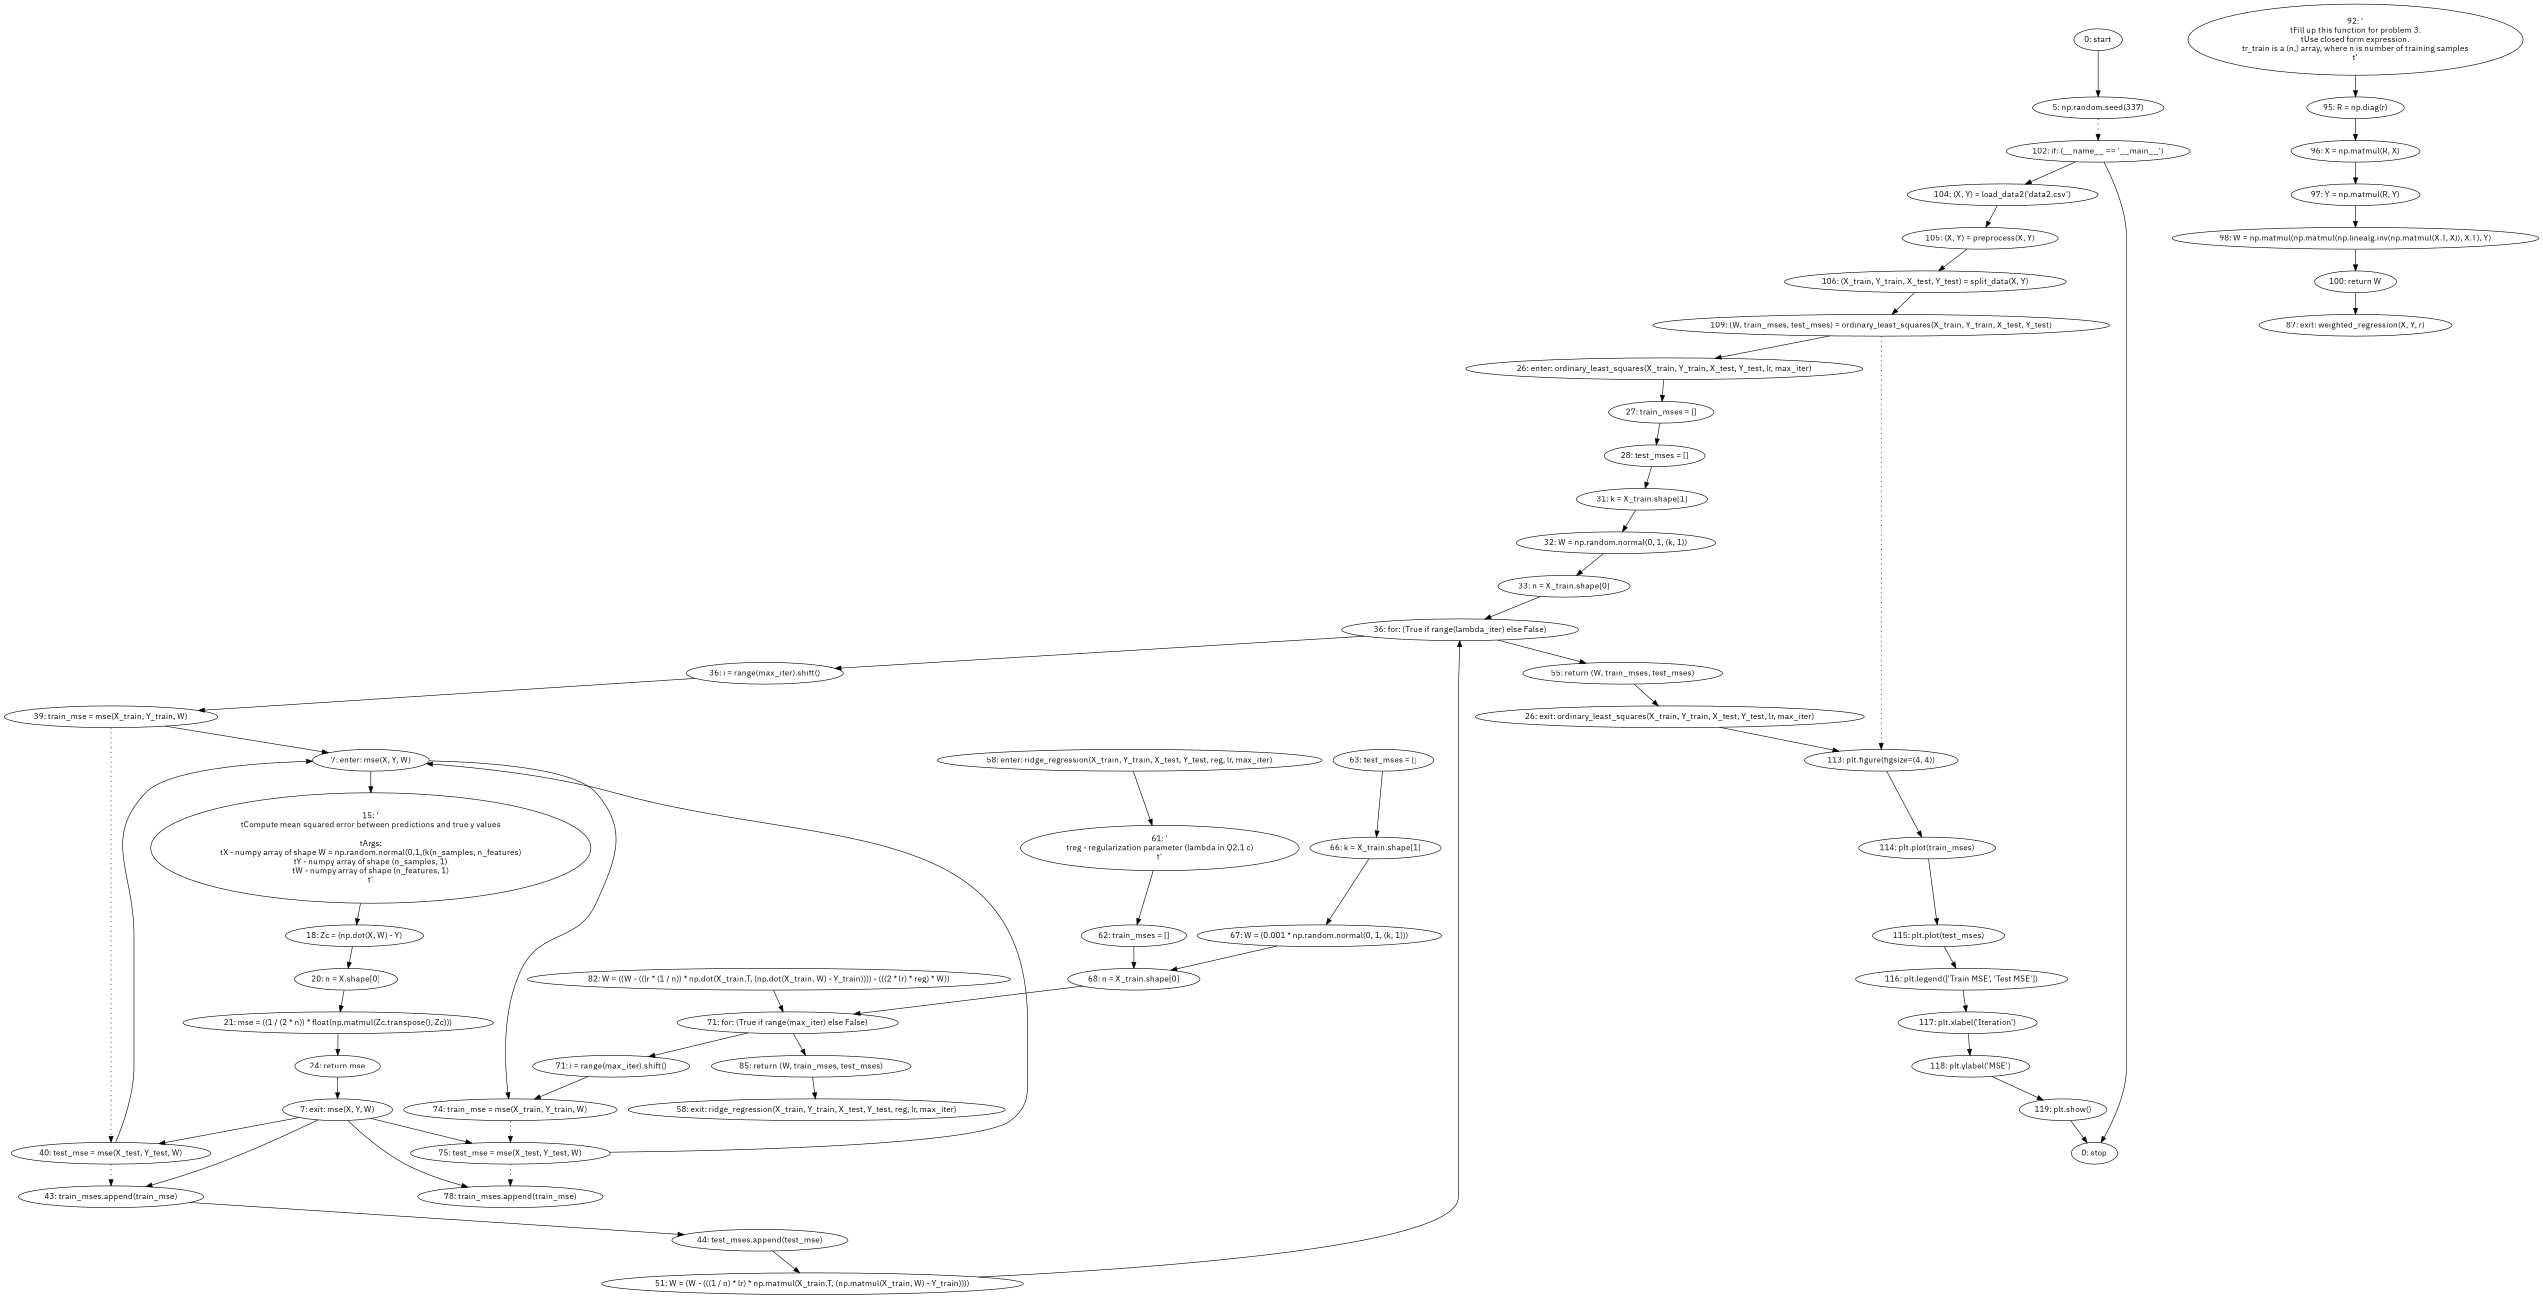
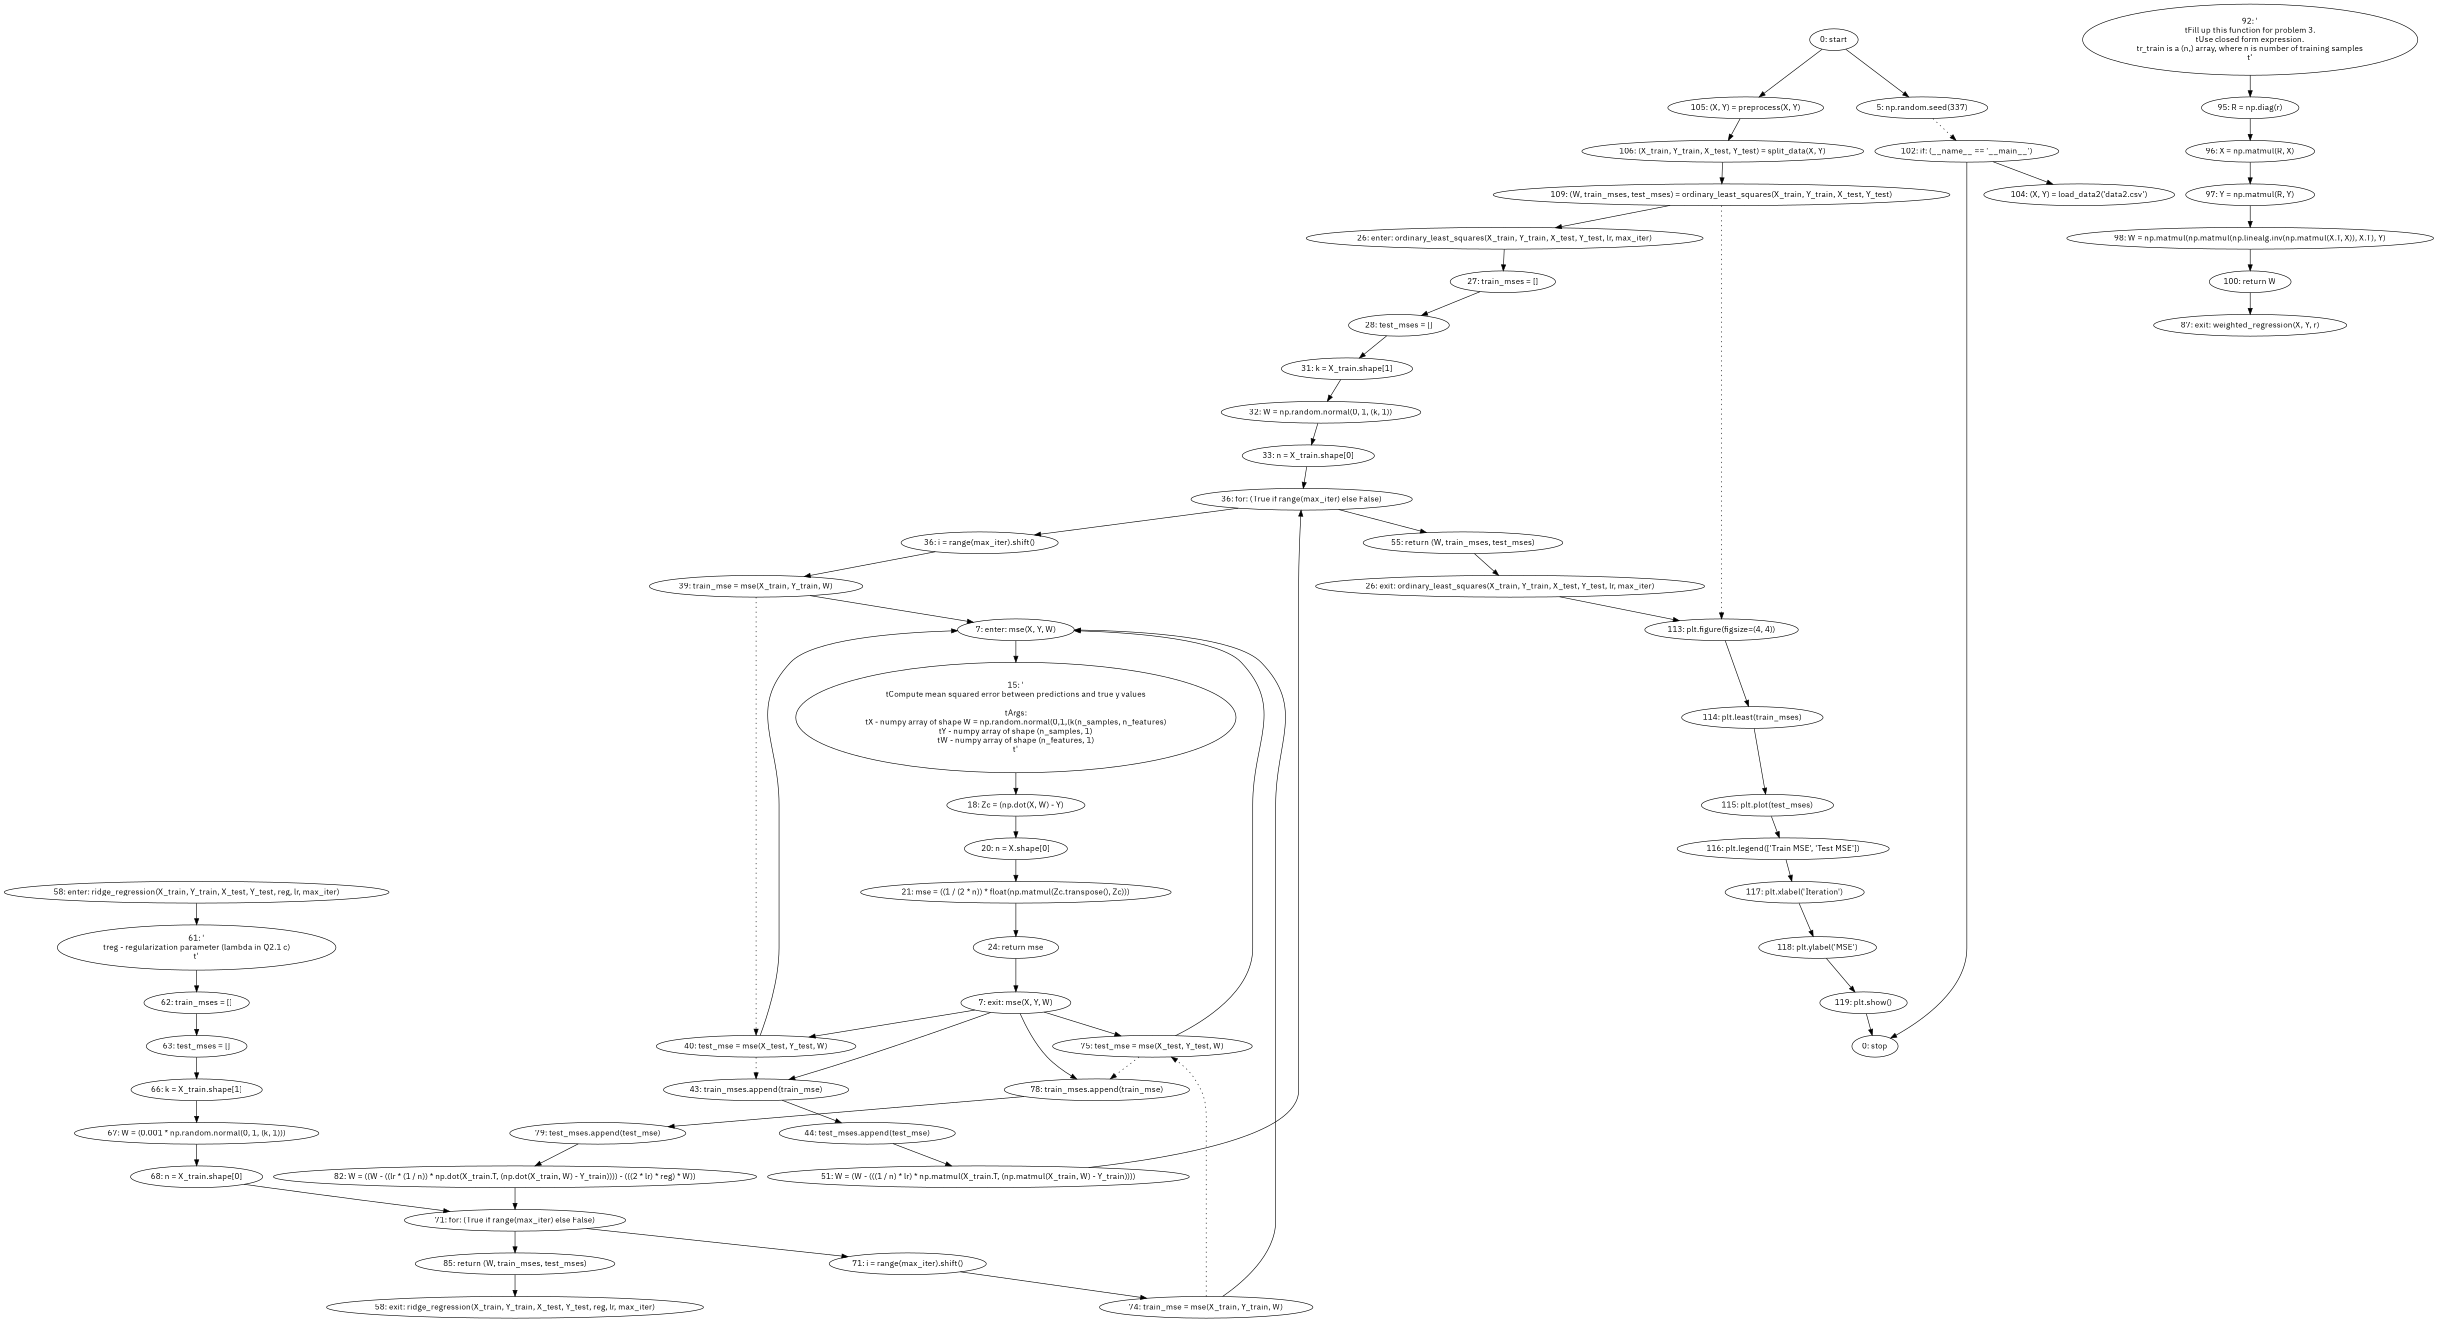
edge "104: (X, Y) = load_data2('data2.csv')" -> "105: (X, Y) = preprocess(X, Y)": now "0: start" -> "105: (X, Y) = preprocess(X, Y)"
node "36: for: (True if range(lambda_iter) else False)": label "36: for: (True if range(lambda_iter) else False)" -> "36: for: (True if range(max_iter) else False)"
node "114: plt.plot(train_mses)": label "114: plt.plot(train_mses)" -> "114: plt.least(train_mses)"
edge "7: enter: mse(X, Y, W)" -> "74: train_mse = mse(X_train, Y_train, W)": reversed
edge "62: train_mses = []" -> "68: n = X_train.shape[0]": now "62: train_mses = []" -> "63: test_mses = []"
node "79: test_mses.append(test_mse)": added
